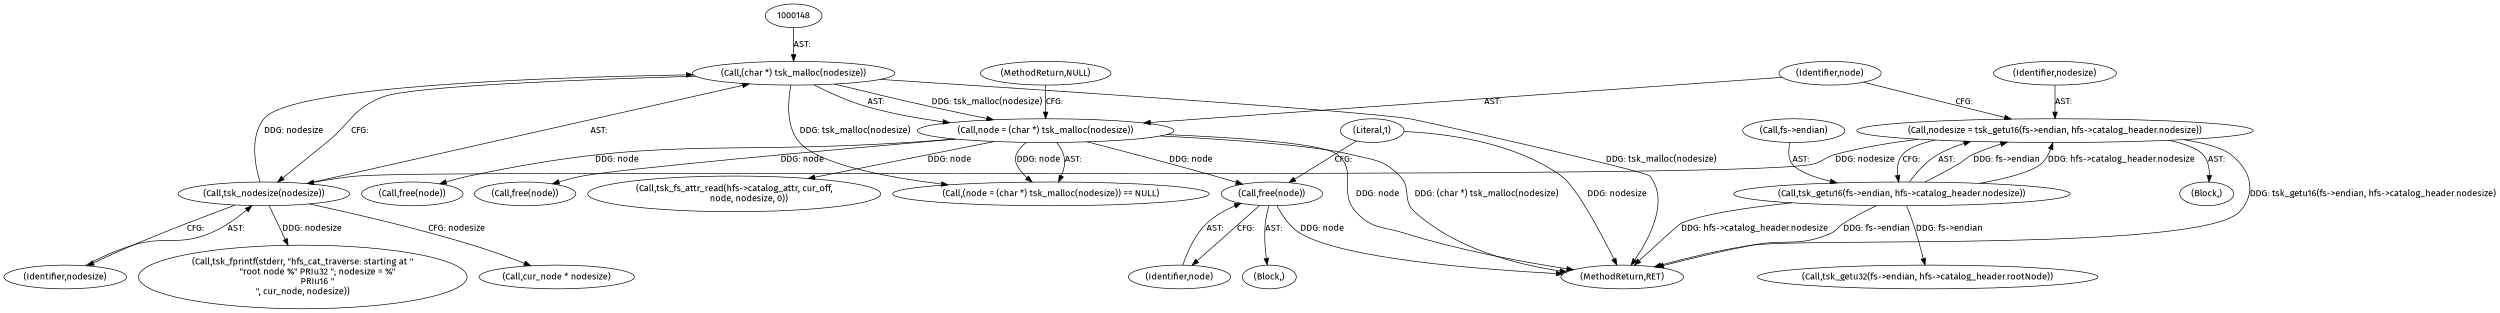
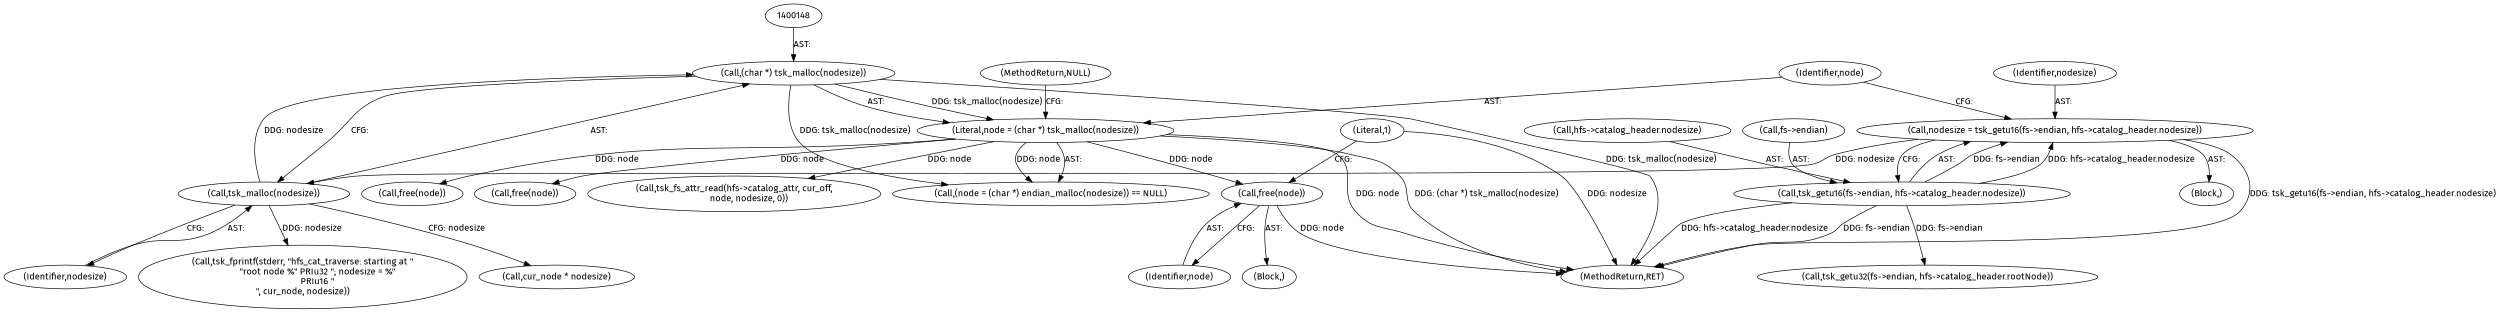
node "1000148": label "1000148" -> "1400148"
node "(Call,node = (char *) tsk_malloc(nodesize))": label "(Call,node = (char *) tsk_malloc(nodesize))" -> "(Literal,node = (char *) tsk_malloc(nodesize))"
node "(Call,hfs->catalog_header.nodesize)": added
node "(Call,tsk_nodesize(nodesize))": label "(Call,tsk_nodesize(nodesize))" -> "(Call,tsk_malloc(nodesize))"
node "(Call,(node = (char *) tsk_malloc(nodesize)) == NULL)": label "(Call,(node = (char *) tsk_malloc(nodesize)) == NULL)" -> "(Call,(node = (char *) endian_malloc(nodesize)) == NULL)"
